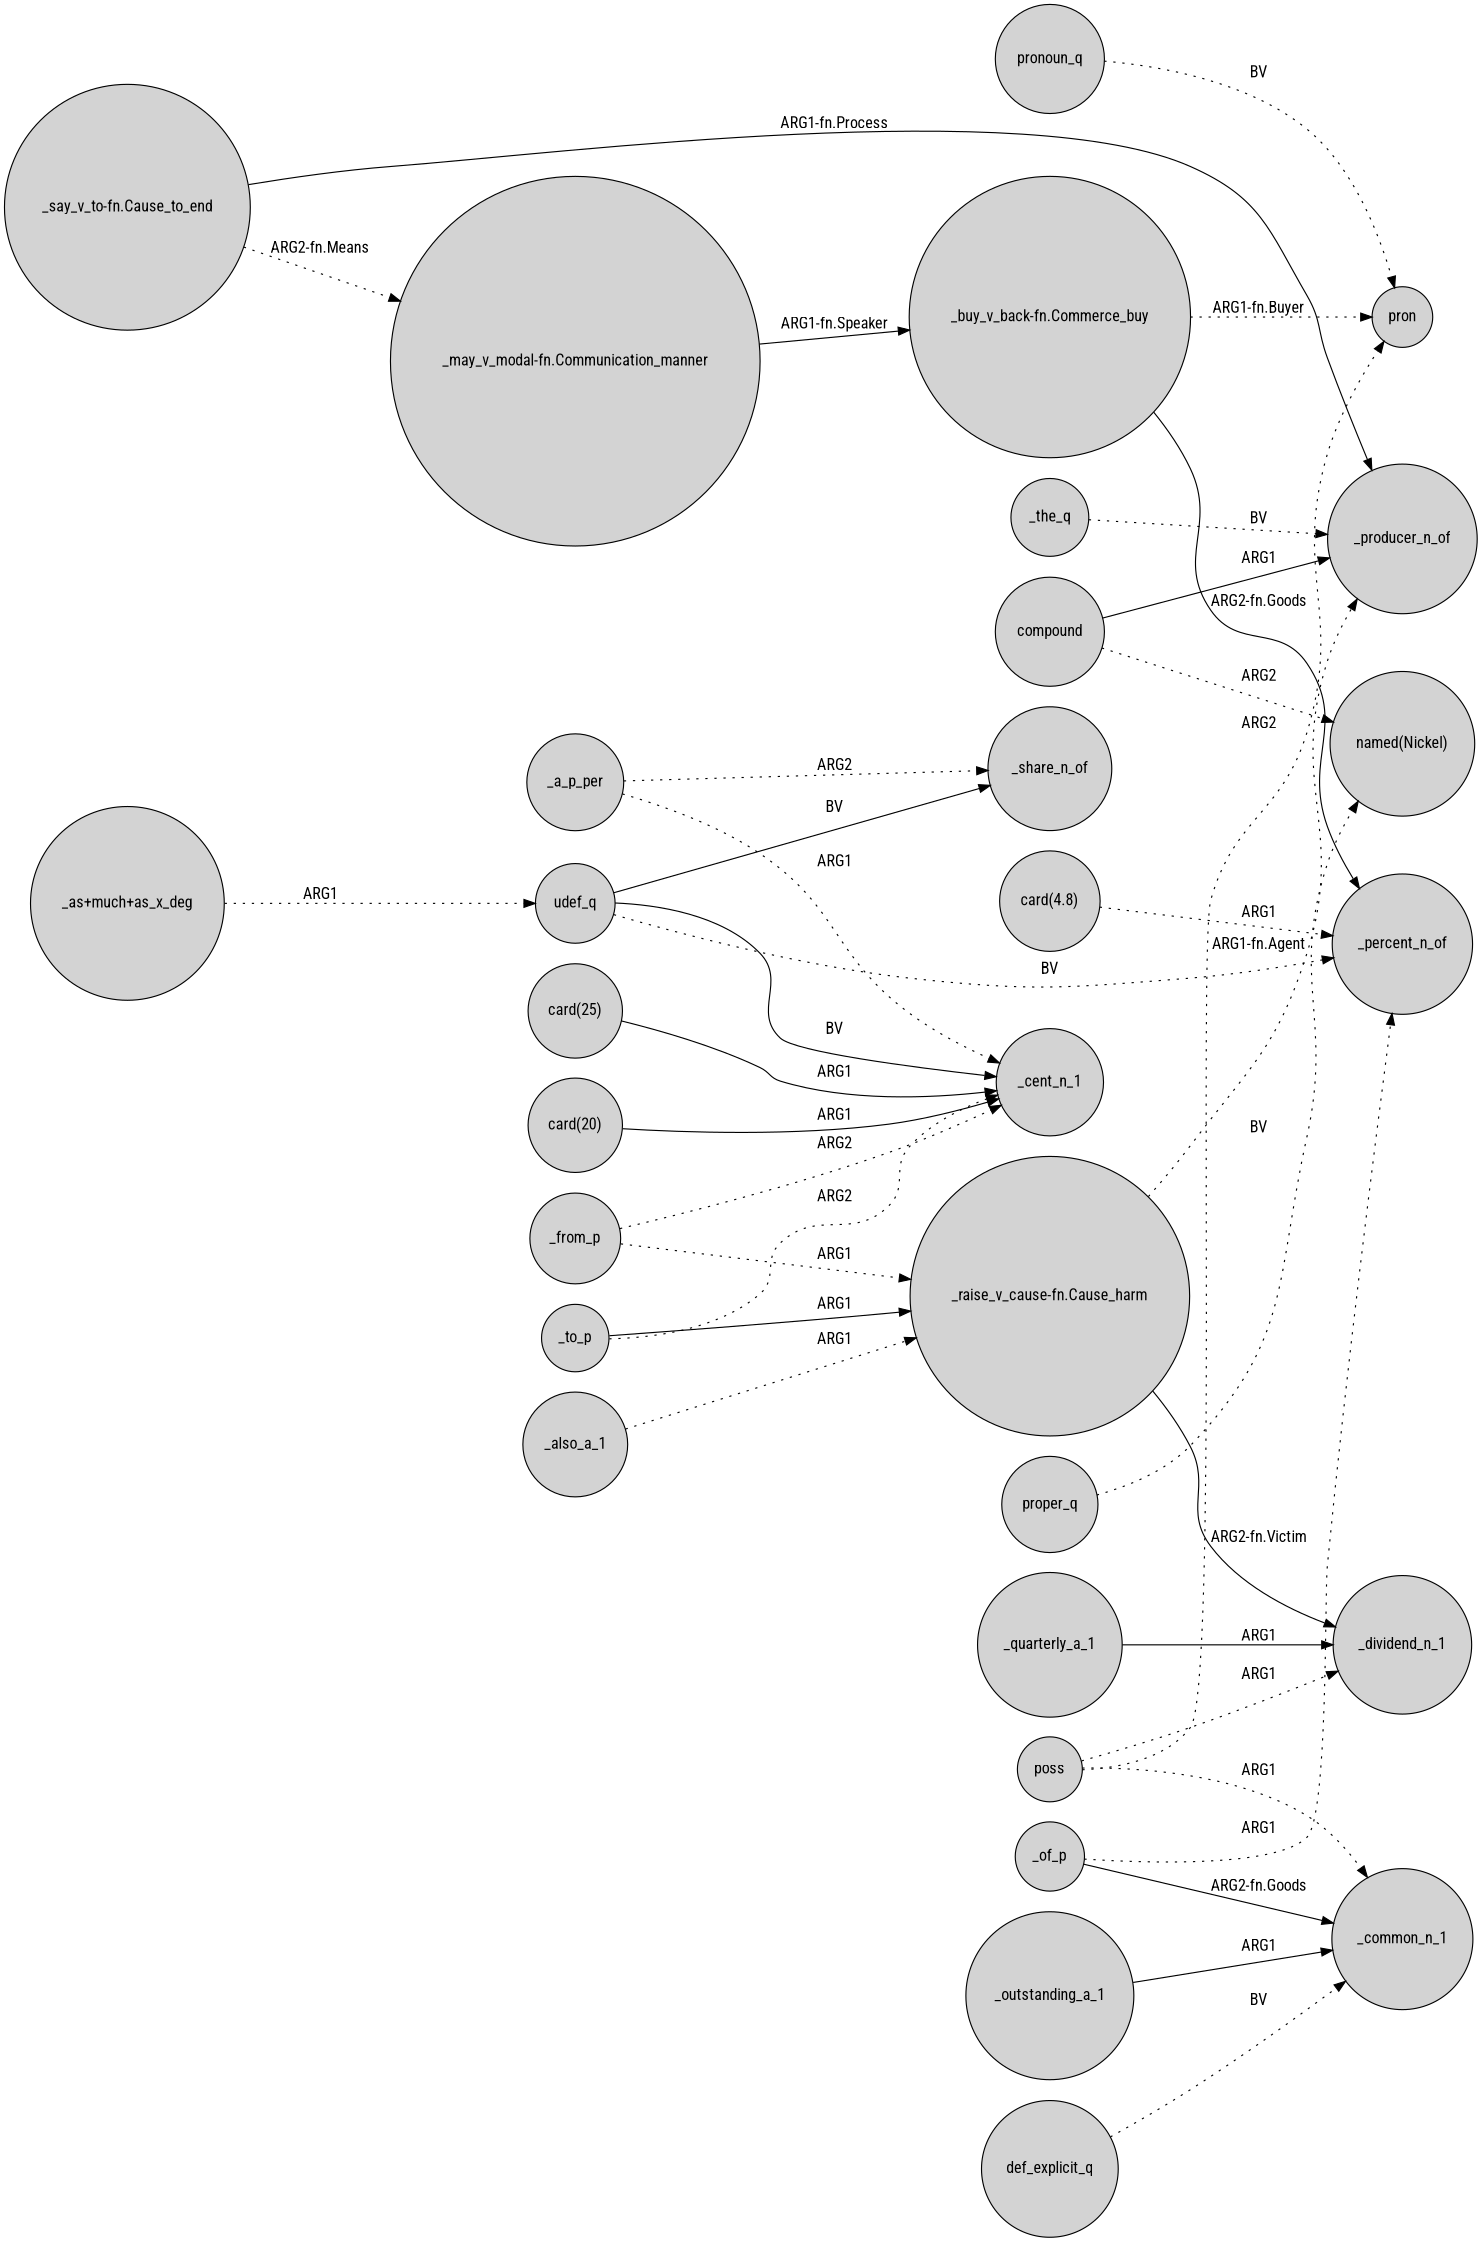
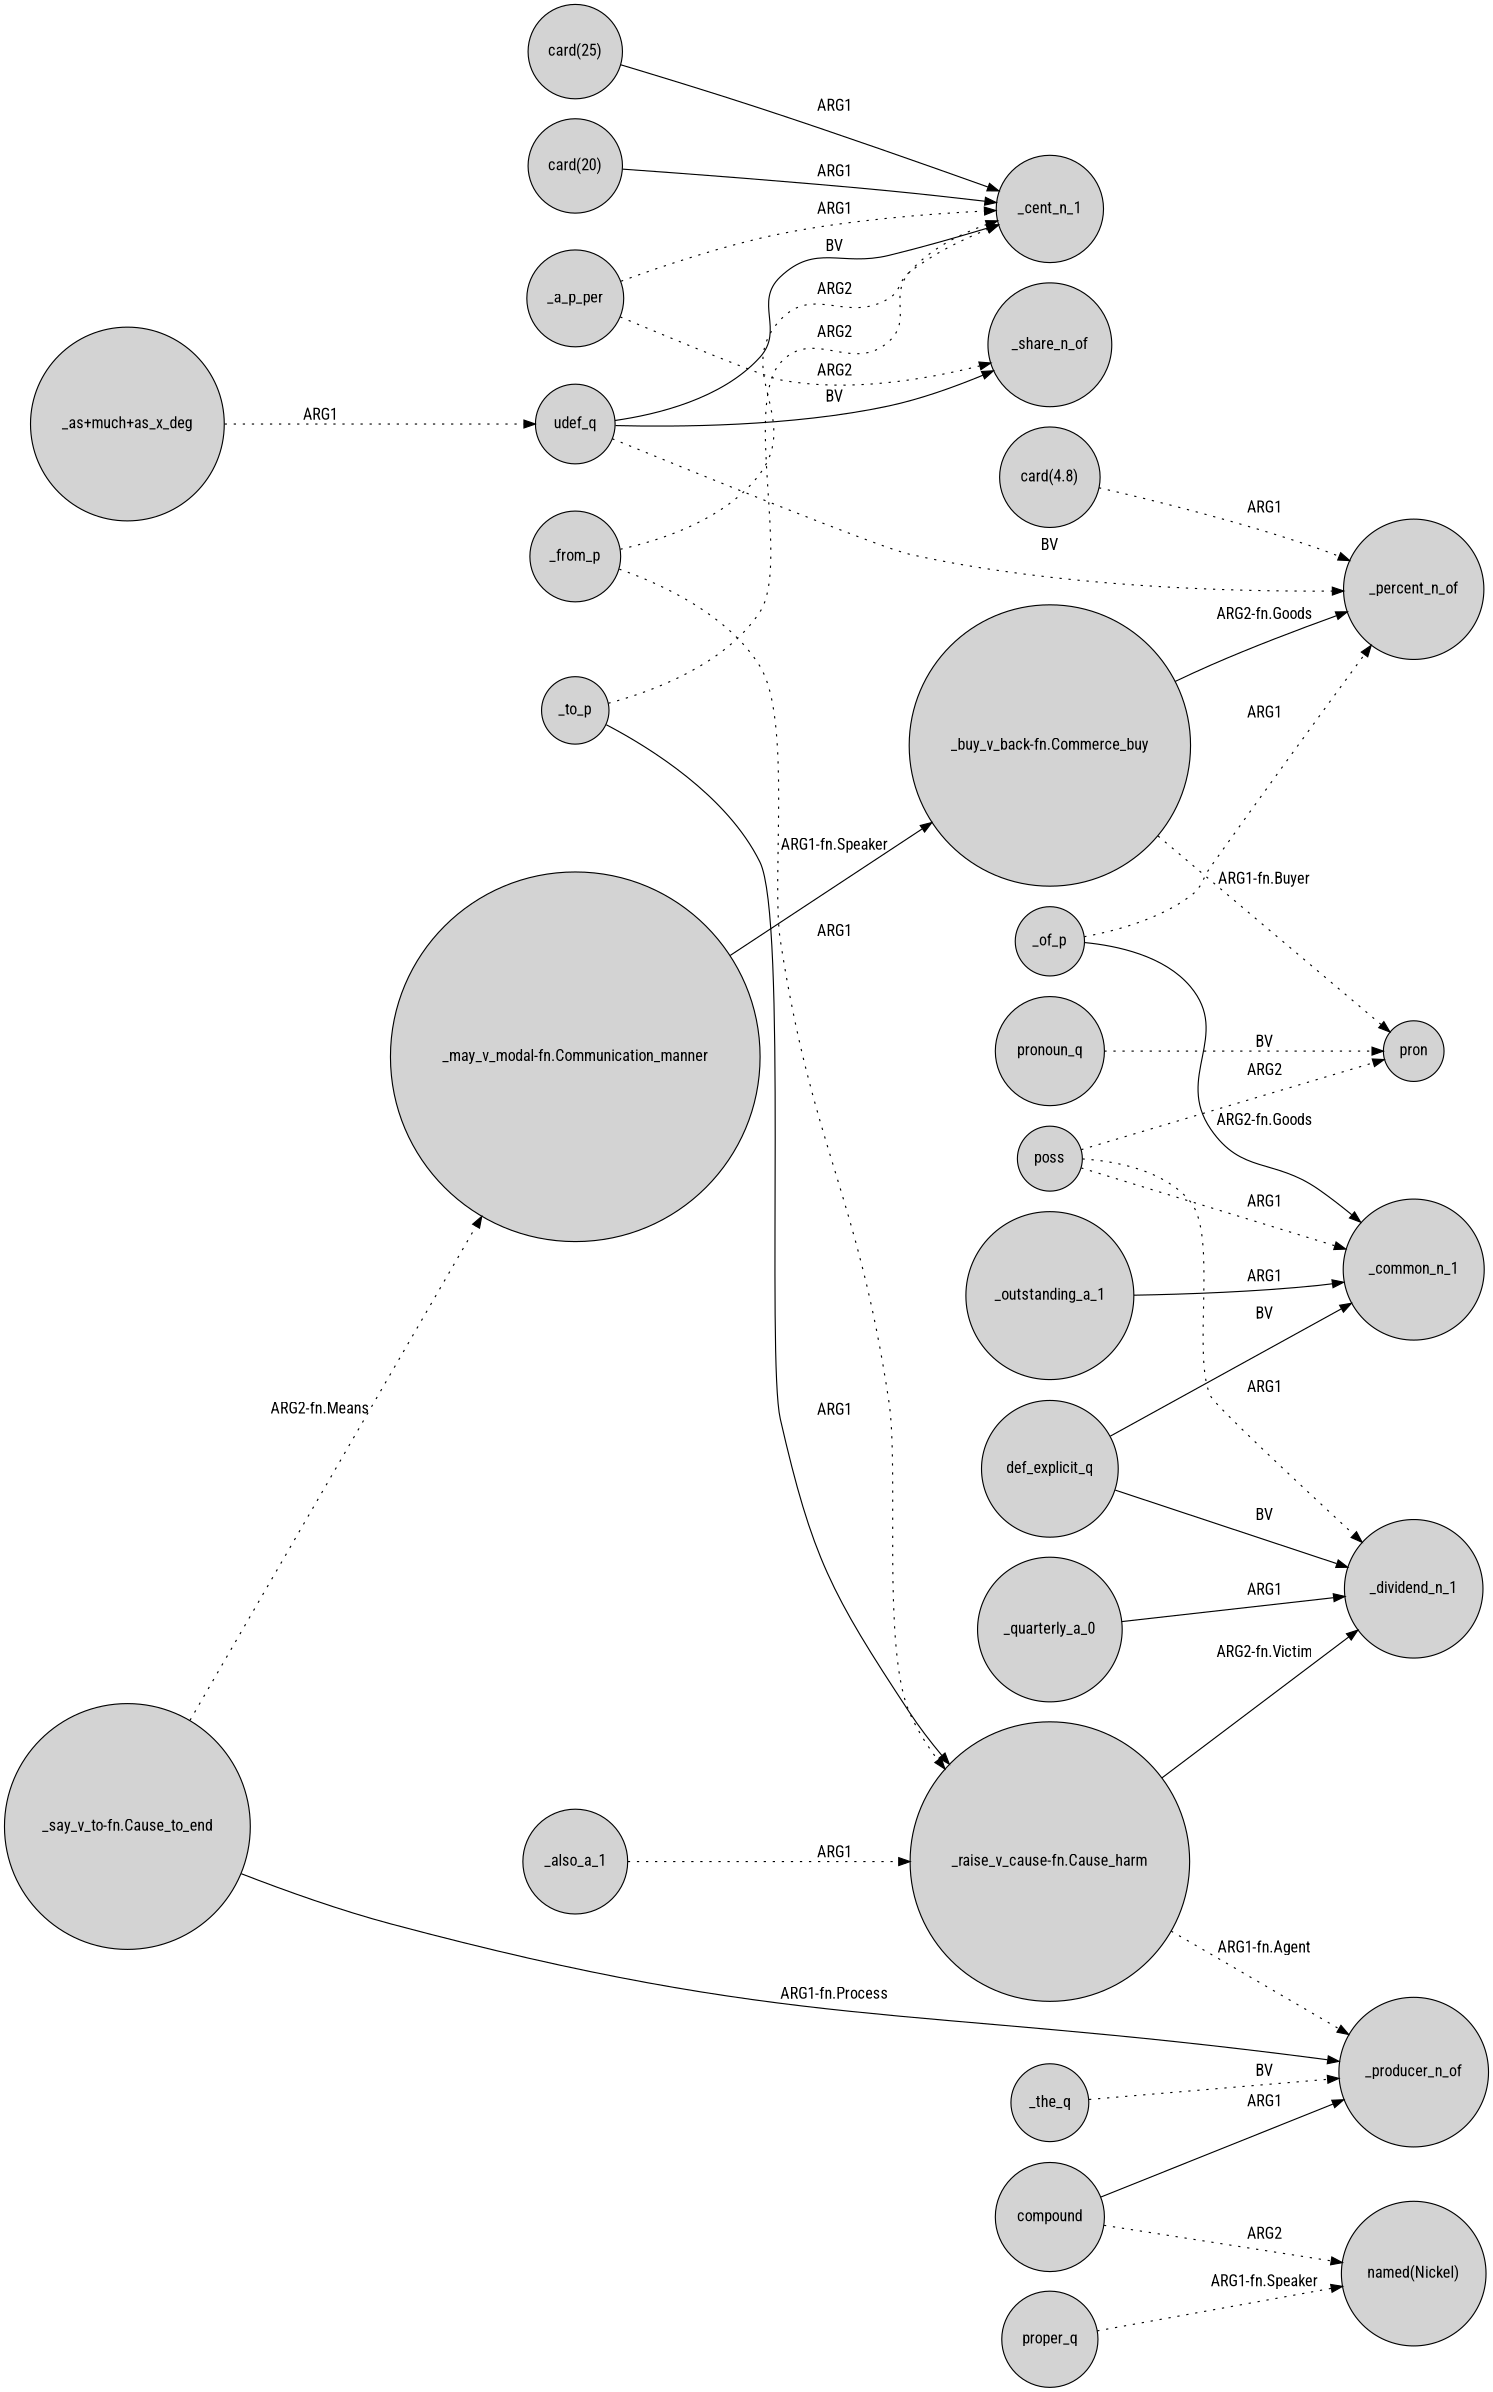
edge "proper_q" -> "named(Nickel)": label "BV" -> "ARG1-fn.Speaker"
edge "def_explicit_q" -> "_dividend_n_1": added, label "BV"
node "_quarterly_a_1": label "_quarterly_a_1" -> "_quarterly_a_0"
edge "def_explicit_q" -> "_common_n_1": style dotted -> solid
